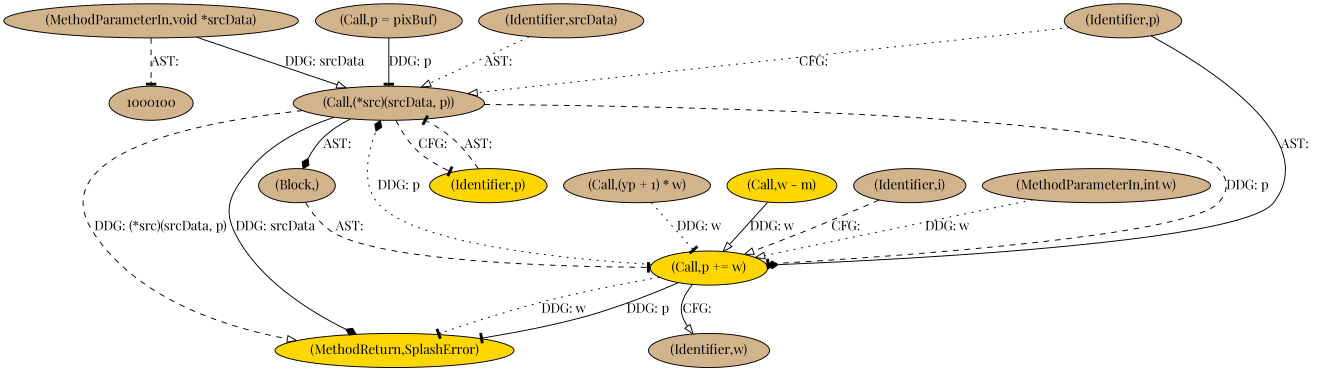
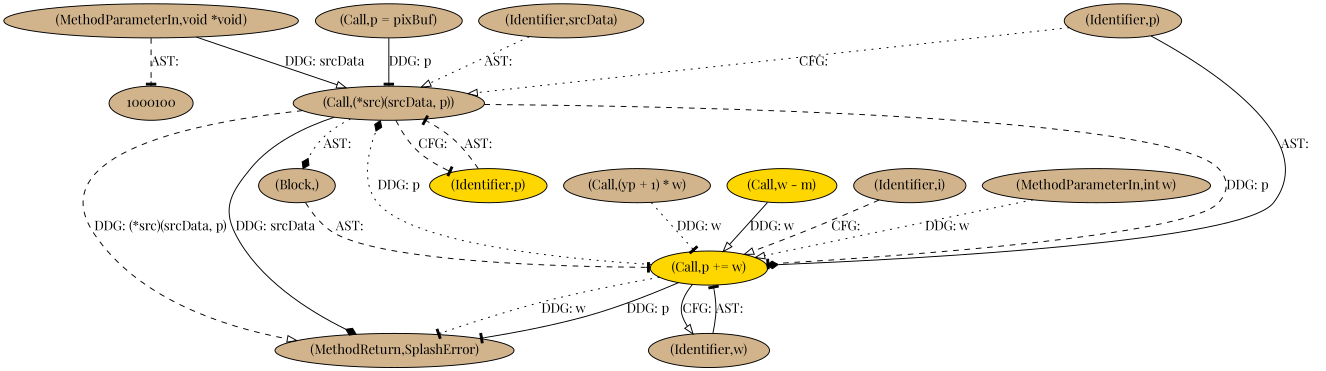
node "(MethodParameterIn,void *srcData)": label "(MethodParameterIn,void *srcData)" -> "(MethodParameterIn,void *void)"
edge "(Call,(*src)(srcData, p))" -> "(Block,)": style solid -> dotted
edge "(Identifier,w)" -> "(Call,p += w)": added, label "AST:"
node "(MethodReturn,SplashError)": fillcolor gold -> tan
